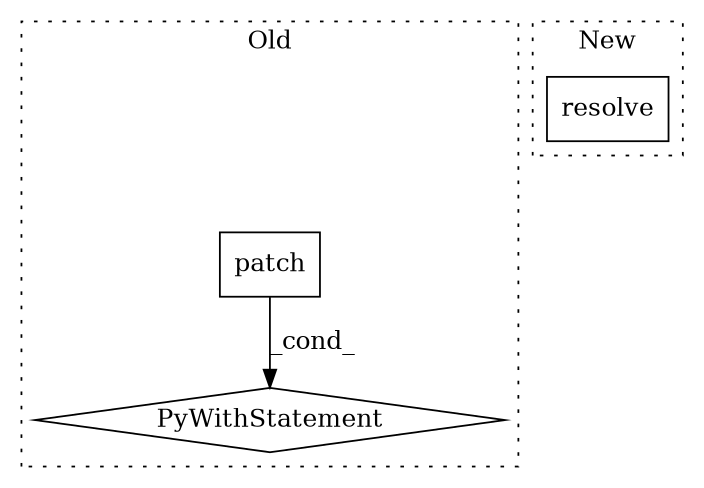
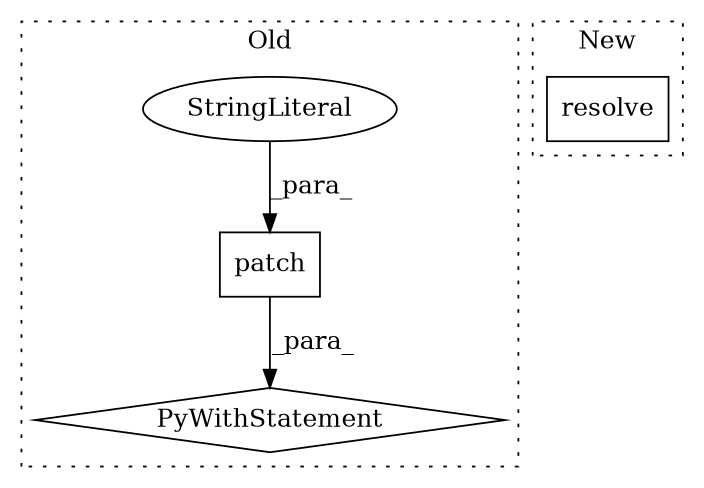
node "StringLiteral": added
edge "patch" -> "PyWithStatement": label "_cond_" -> "_para_"
